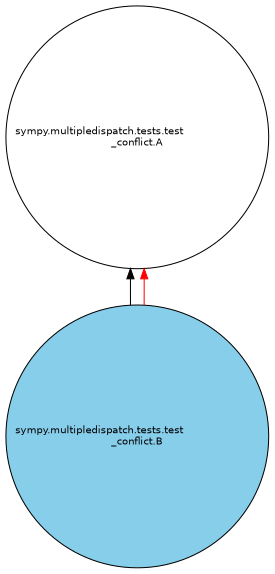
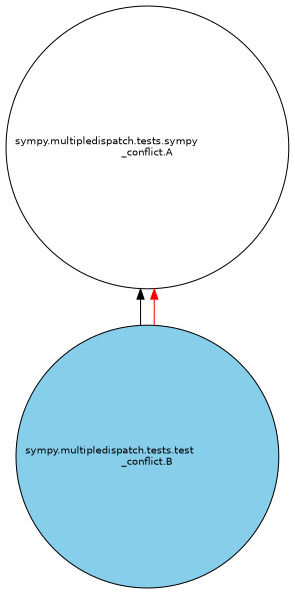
node "sympy.multipledispatch.tests.test _conflict.A": label "sympy.multipledispatch.tests.test _conflict.A" -> "sympy.multipledispatch.tests.sympy _conflict.A"
